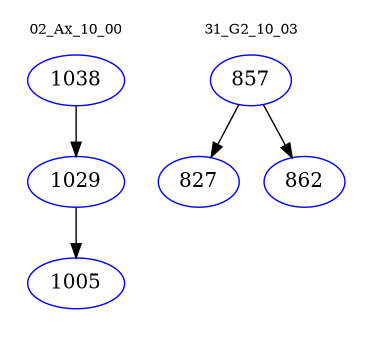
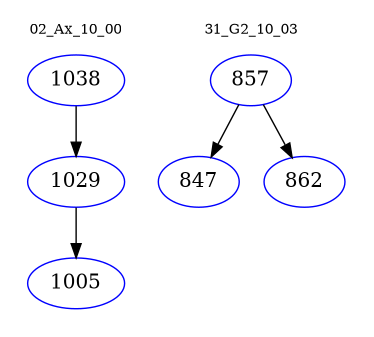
node "827": label "827" -> "847"
